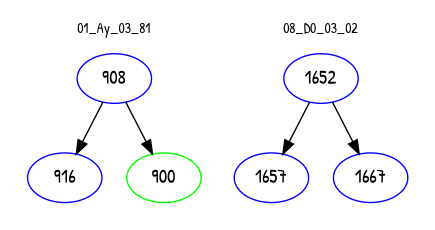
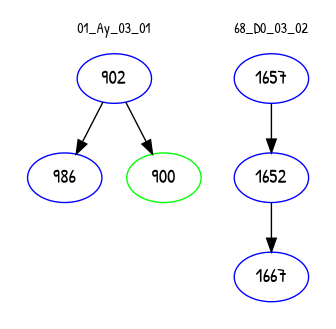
cluster "01_Ay_03_81": label "01_Ay_03_81" -> "01_Ay_03_01"
cluster "08_D0_03_02": label "08_D0_03_02" -> "68_D0_03_02"
node "908": label "908" -> "902"
edge "1652" -> "1657": reversed
node "916": label "916" -> "986"
